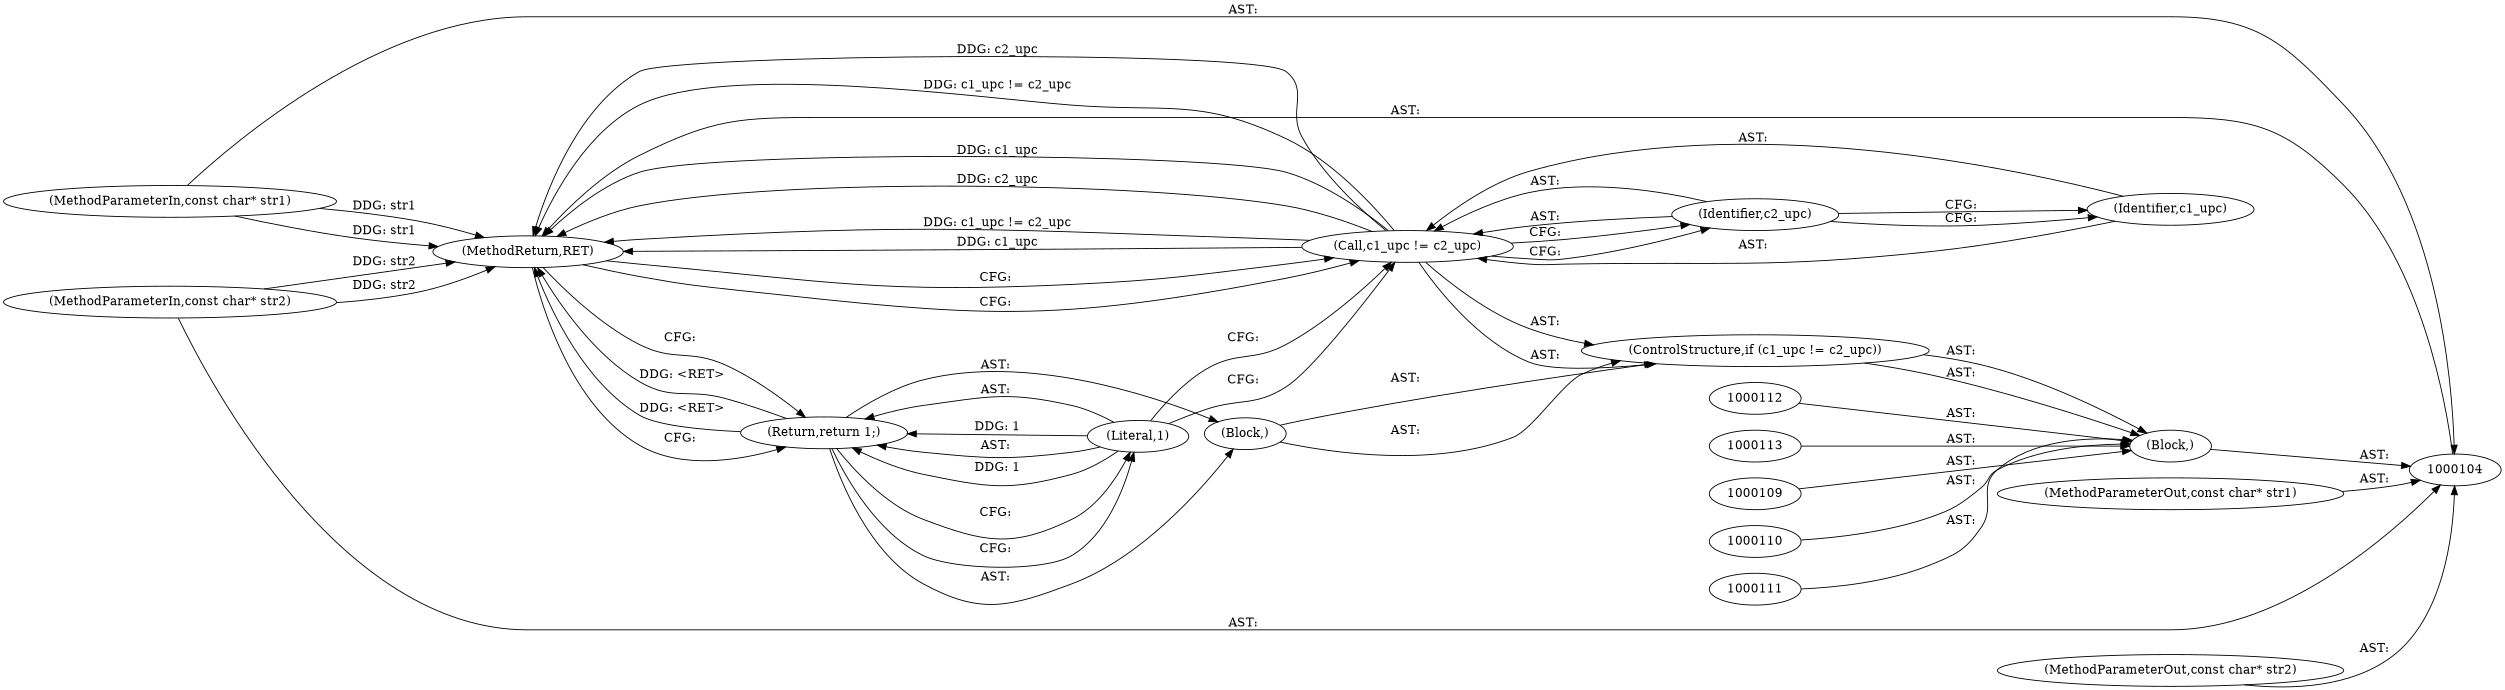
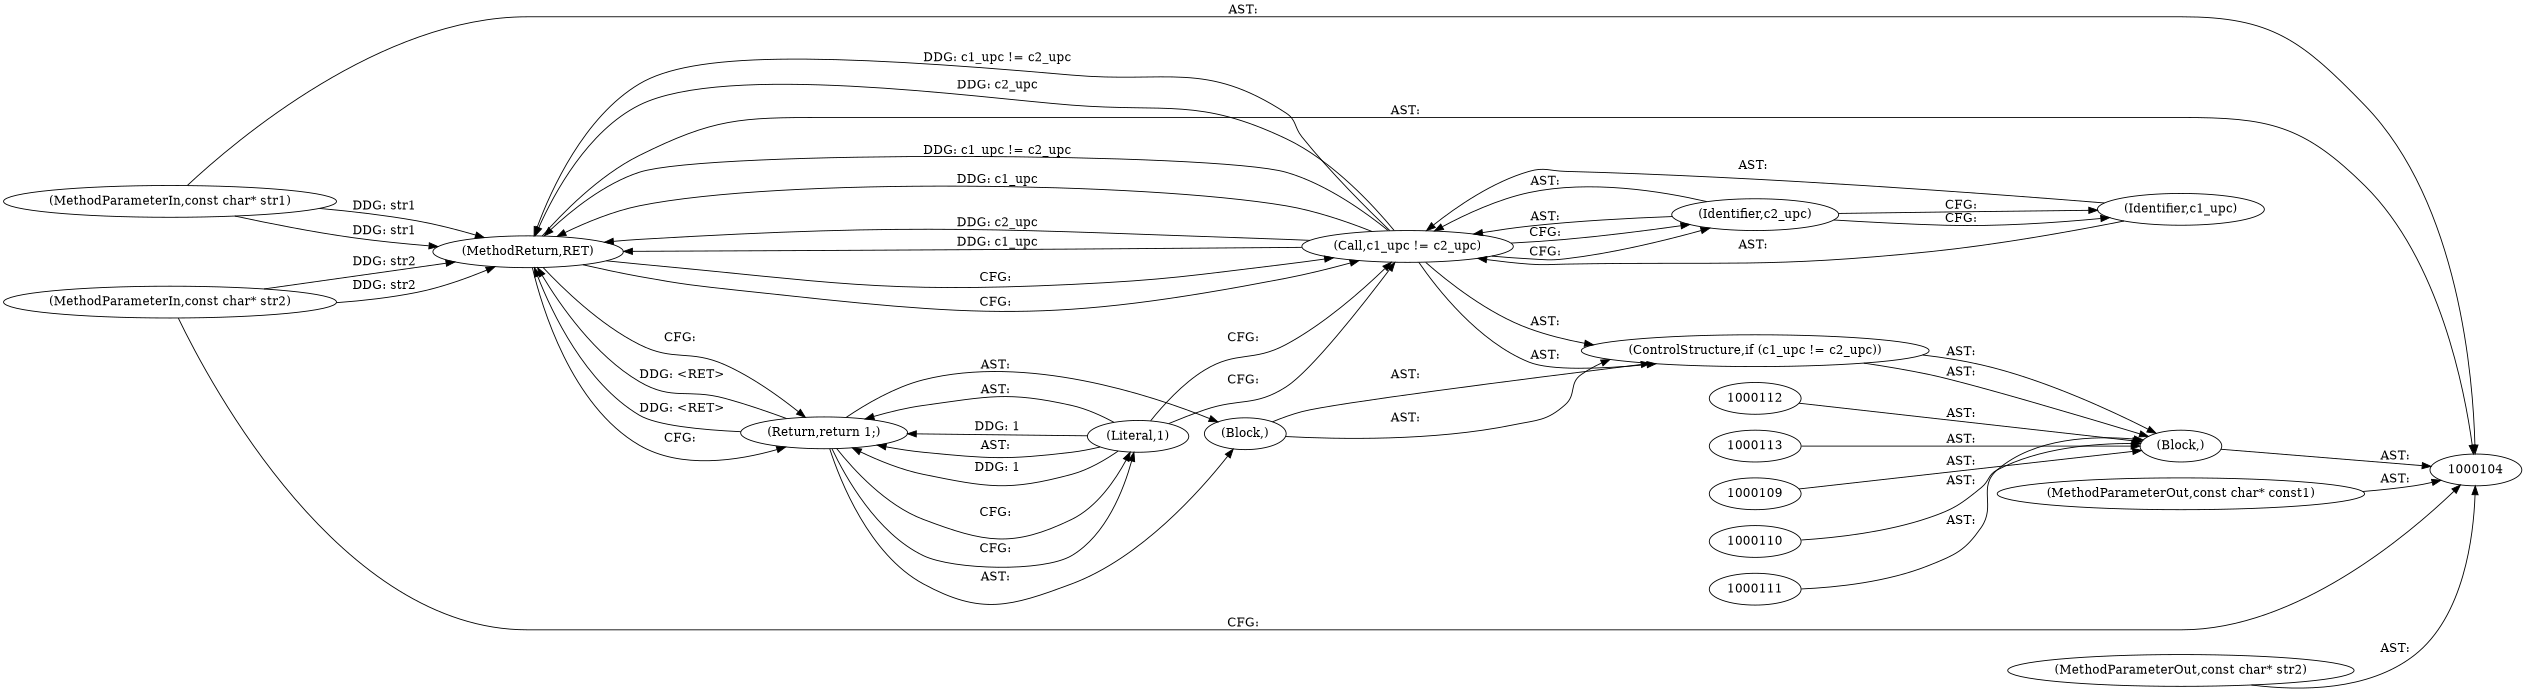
edge "1000104" -> "(MethodReturn,RET)": reversed
node "(MethodParameterOut,const char* str1)": label "(MethodParameterOut,const char* str1)" -> "(MethodParameterOut,const char* const1)"
edge "(MethodParameterIn,const char* str2)" -> "1000104": label "AST: " -> "CFG: "
